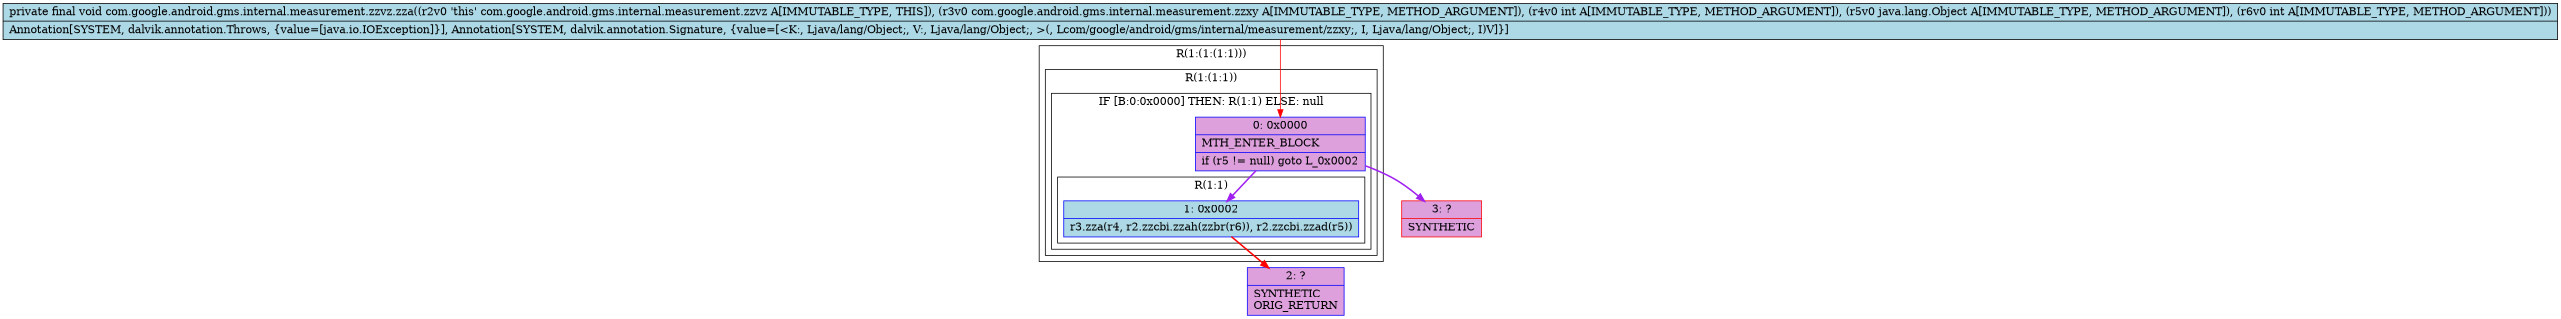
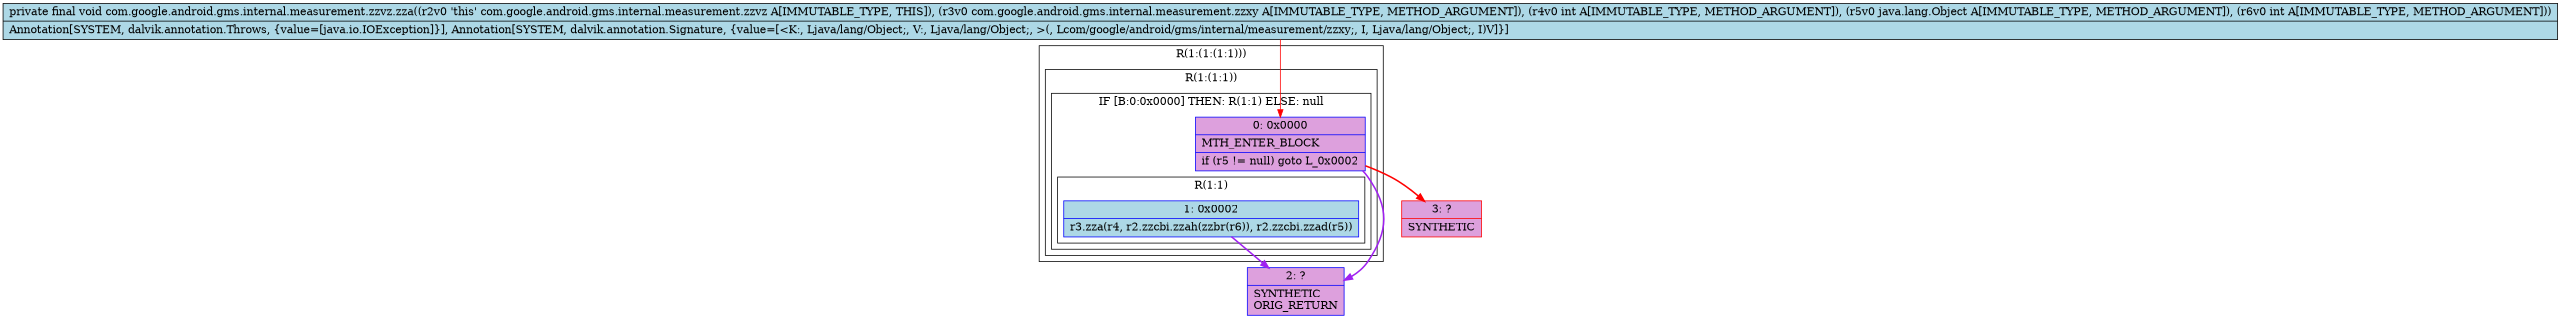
edge "0: 0x0000" -> "3: ?": color purple -> red
edge "0: 0x0000" -> "1: 0x0002": now "0: 0x0000" -> "2: ?"
edge "1: 0x0002" -> "2: ?": color red -> purple
